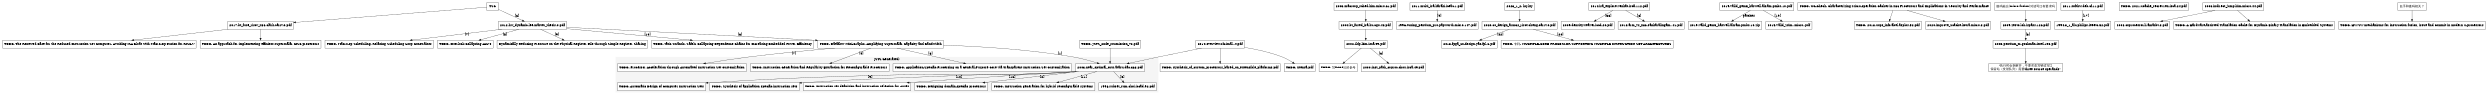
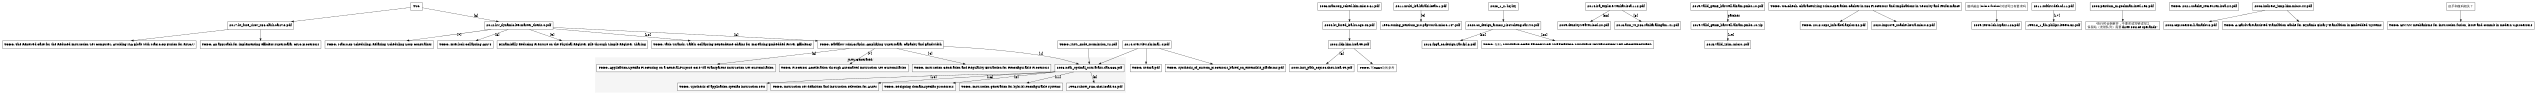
edge "2019.valid_gem5_haswell.akram.pmbs.10.pdf" -> "2015.valid_zsim..micro..pdf": now "2019.valid_gem5_haswell.akram.pmbs.10.zip" -> "2015.valid_zsim..micro..pdf"
edge "2009.zesto.loh.ispass.126.pdf" -> "2003.pentium_m.gochman.intel.193.pdf": removed, label "[6]"
node "TODO: Automatic Design of Computer Instruction Sets": removed
